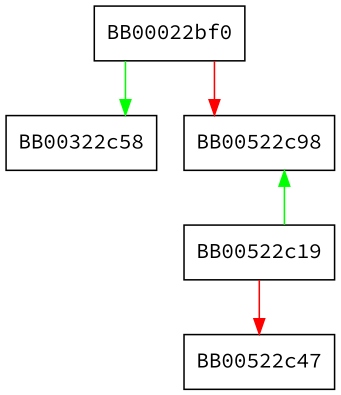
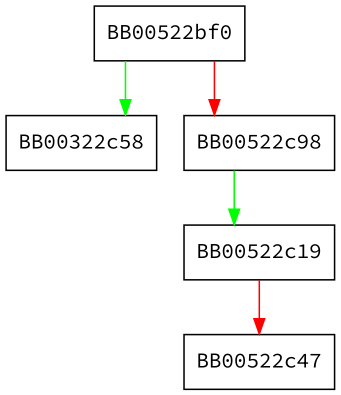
node "BB00022bf0": label "BB00022bf0" -> "BB00522bf0"
edge "BB00522c19" -> "BB00522c98": reversed
